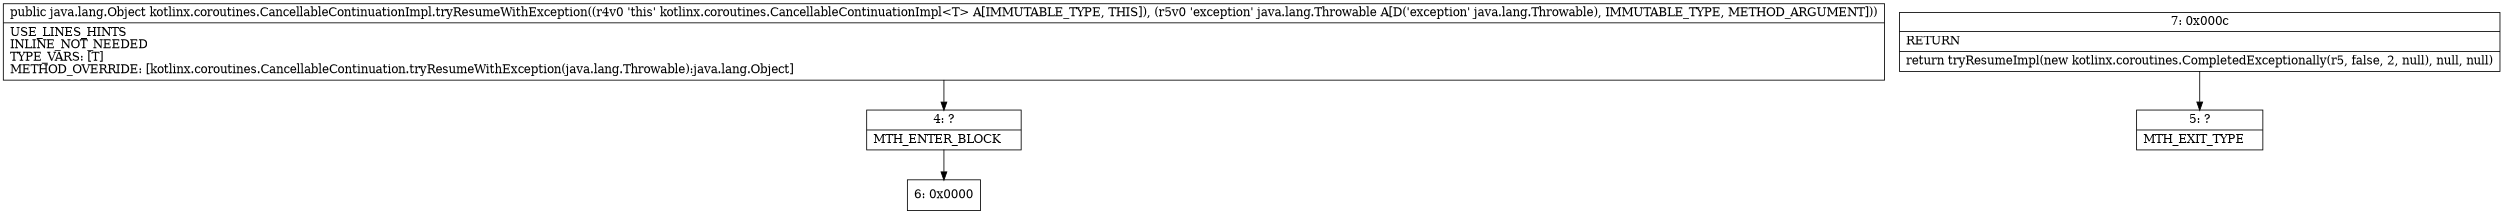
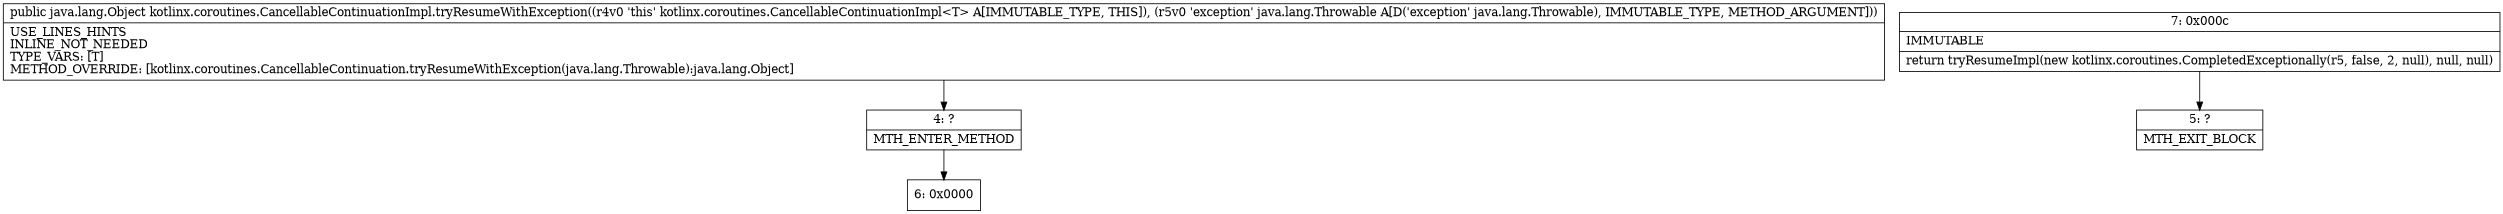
node "7: 0x000c": text "RETURN" -> "IMMUTABLE"
node "4: ?": text "MTH_ENTER_BLOCK" -> "MTH_ENTER_METHOD"
node "5: ?": text "MTH_EXIT_TYPE" -> "MTH_EXIT_BLOCK"
